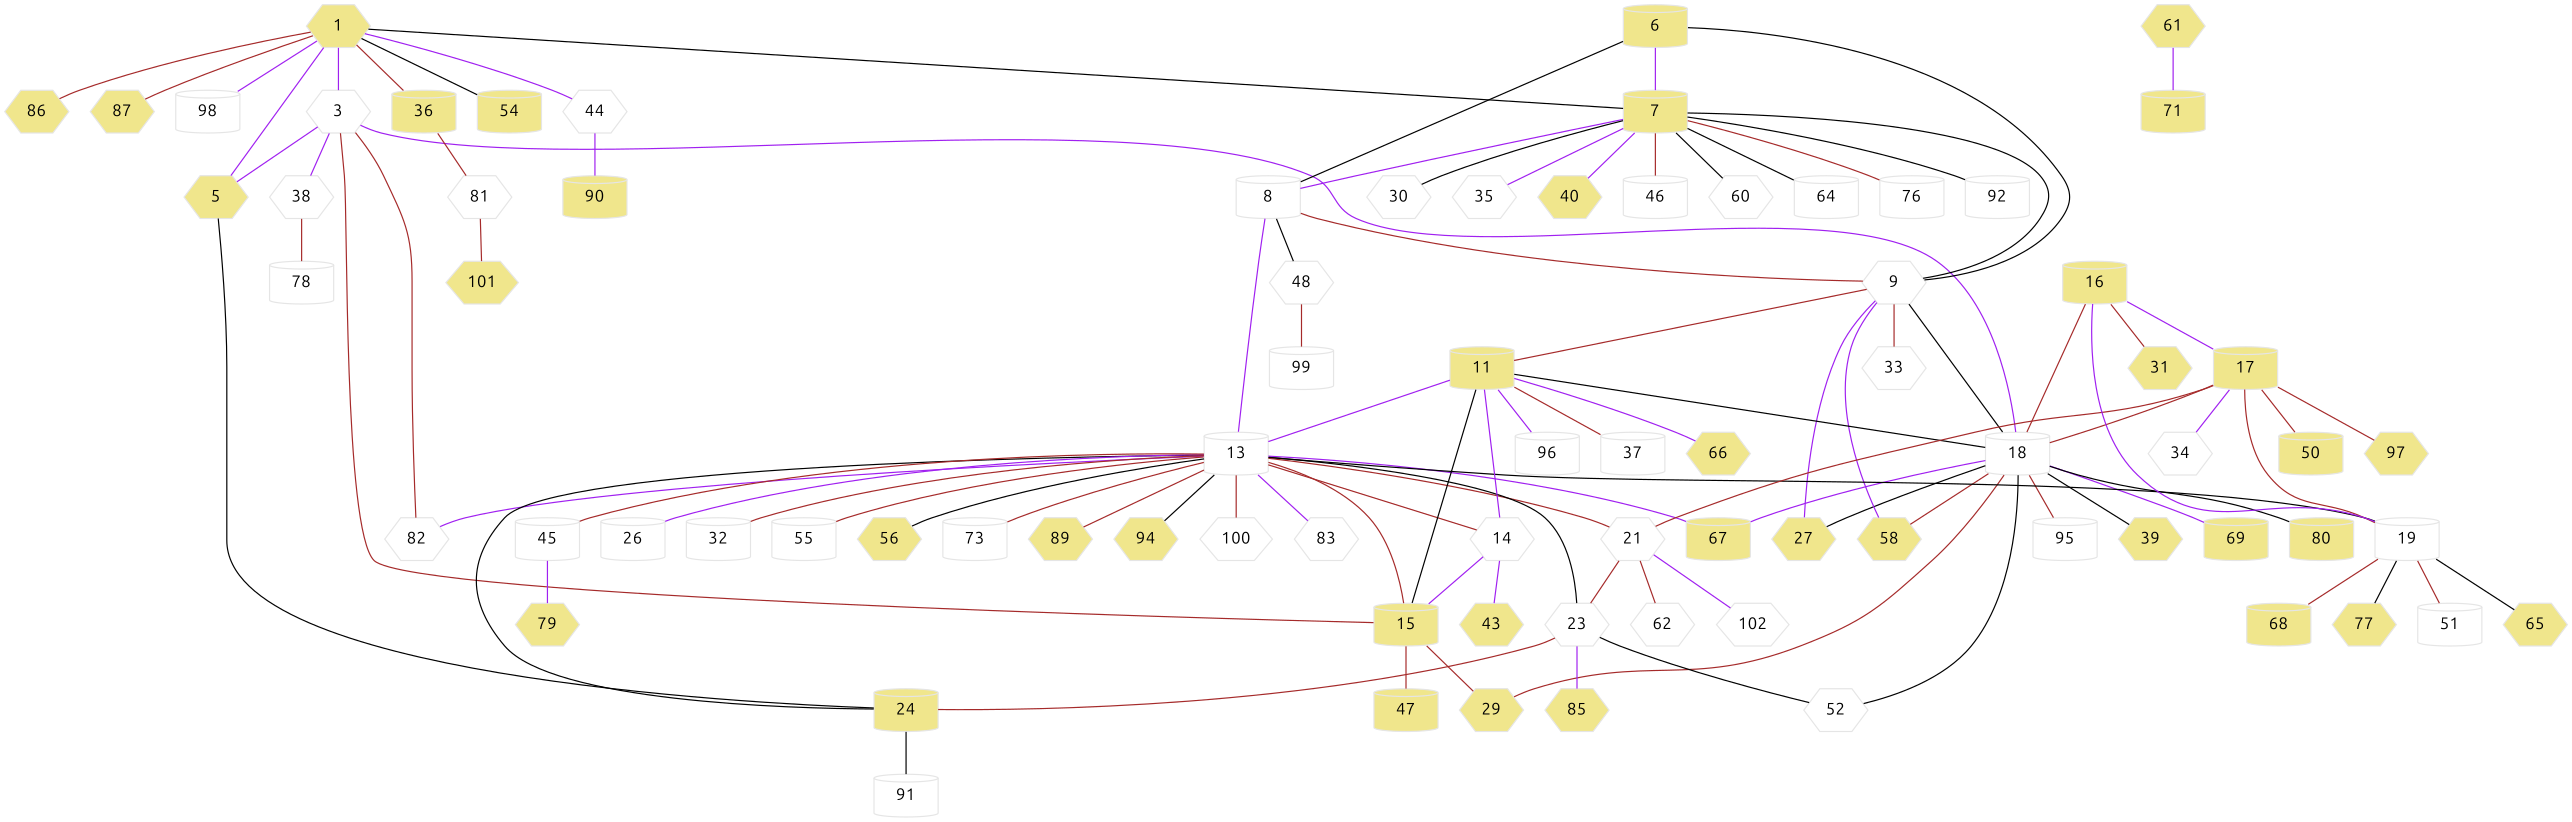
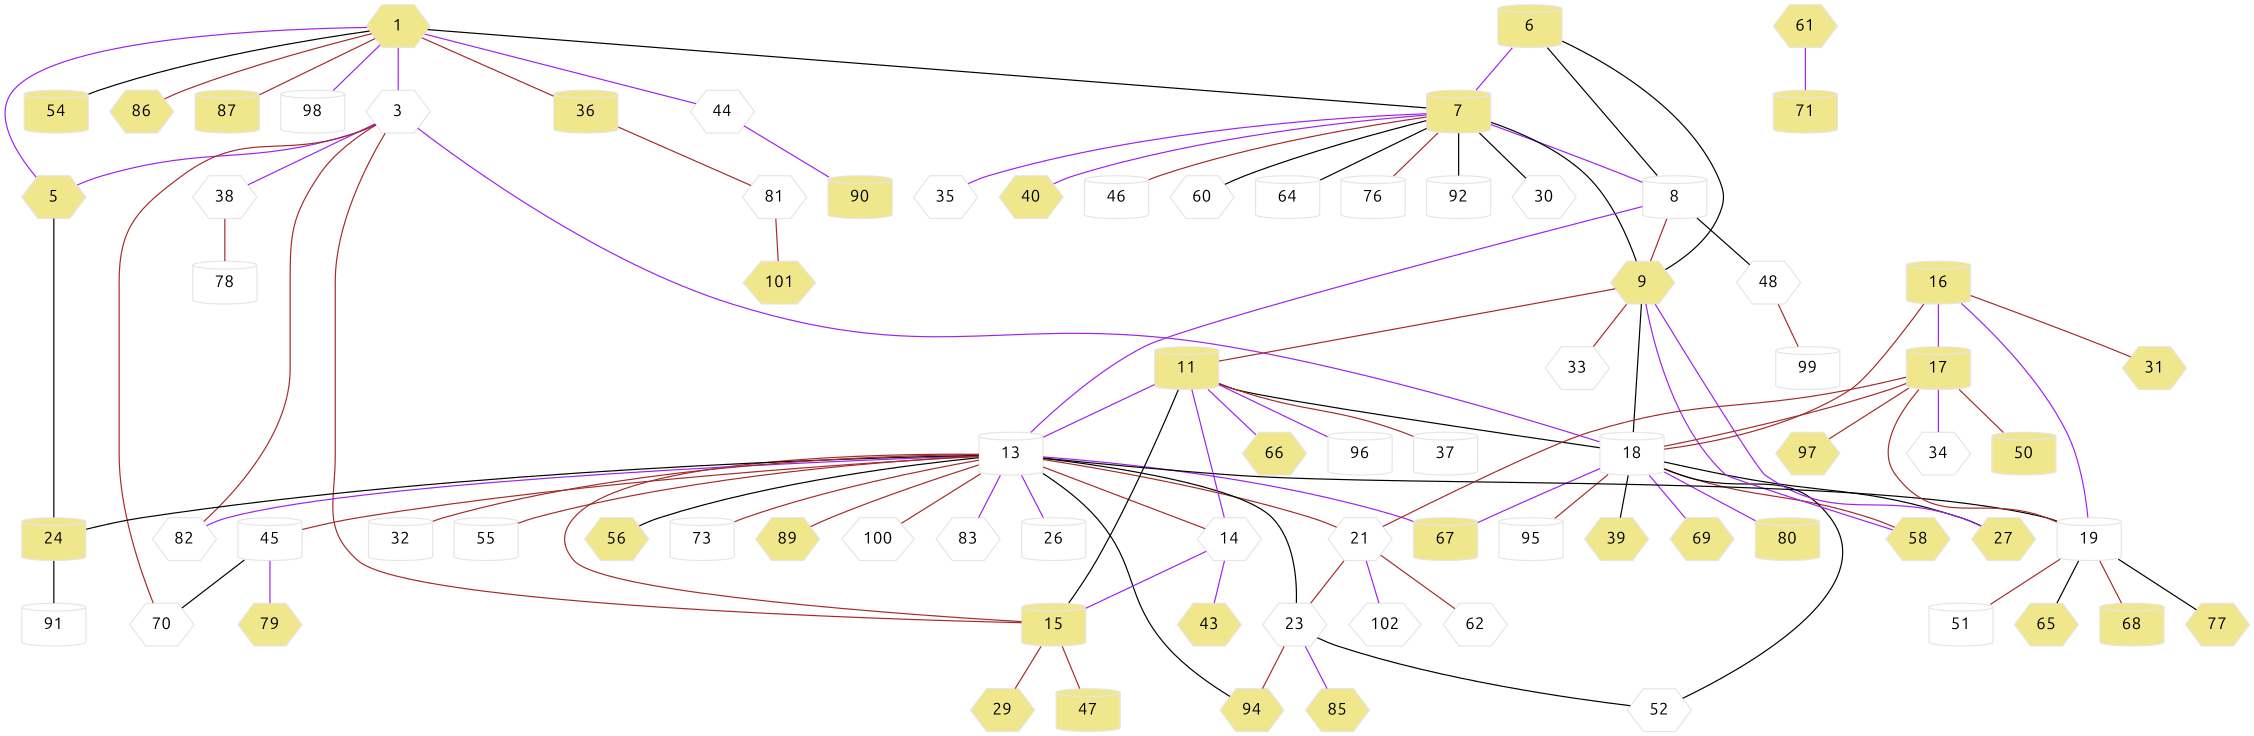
node "87": shape hexagon -> cylinder
node "9": fillcolor white -> khaki
edge "18" -- "80": color black -> purple
node "69": shape cylinder -> hexagon
node "70": added
edge "18" -- "29": removed
edge "23" -- "24": now "23" -- "94"
